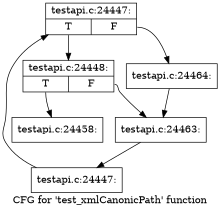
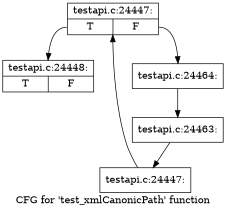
edge "testapi.c:24448:" -> "testapi.c:24463:": removed
node "testapi.c:24458:": removed
